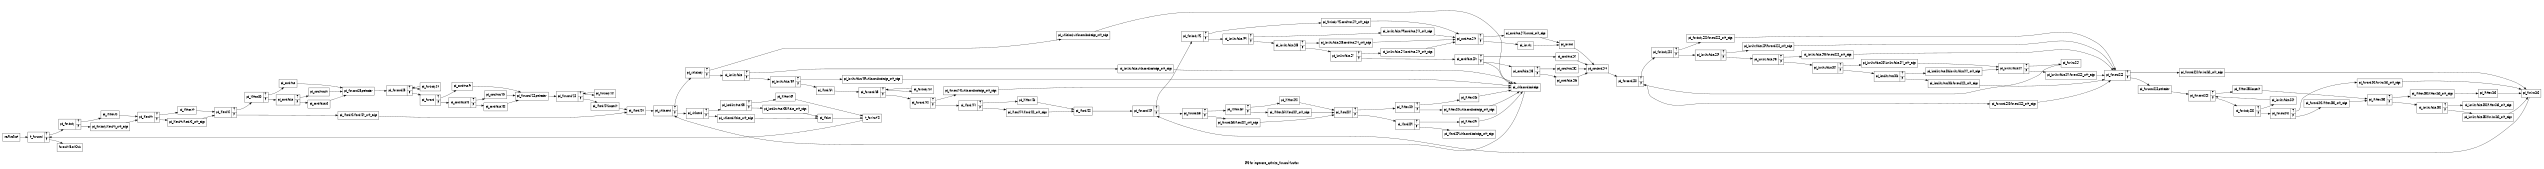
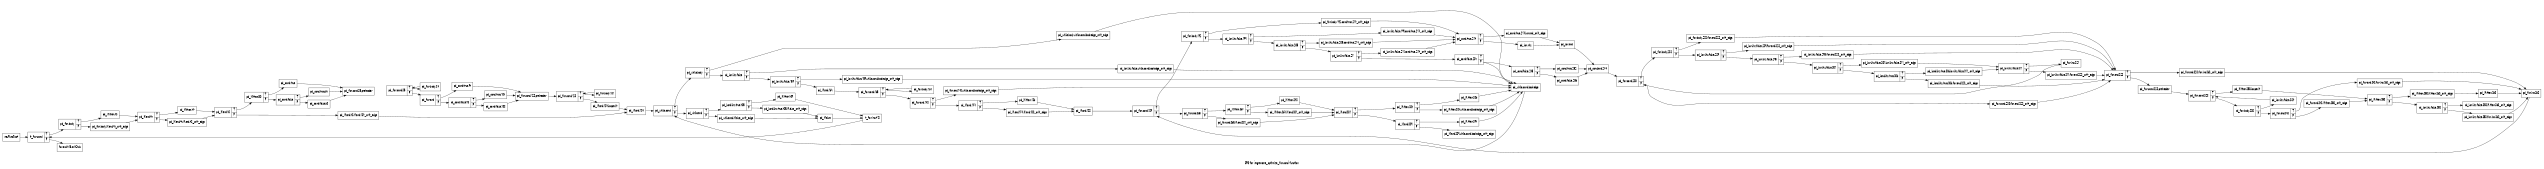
node "pd_cond.true.241": removed
edge "pd_for.cond.85.preheader" -> "pd_for.cond.85": removed
